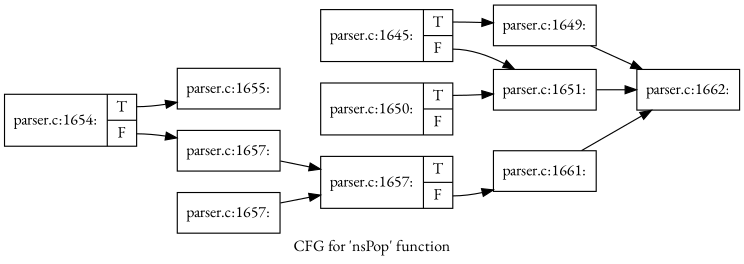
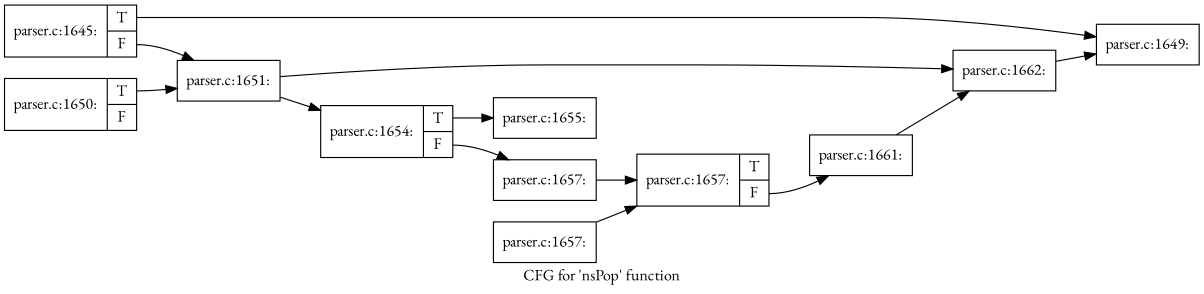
edge "parser.c:1649:" -> "parser.c:1662:": reversed
edge "parser.c:1651:" -> "parser.c:1654:": added
